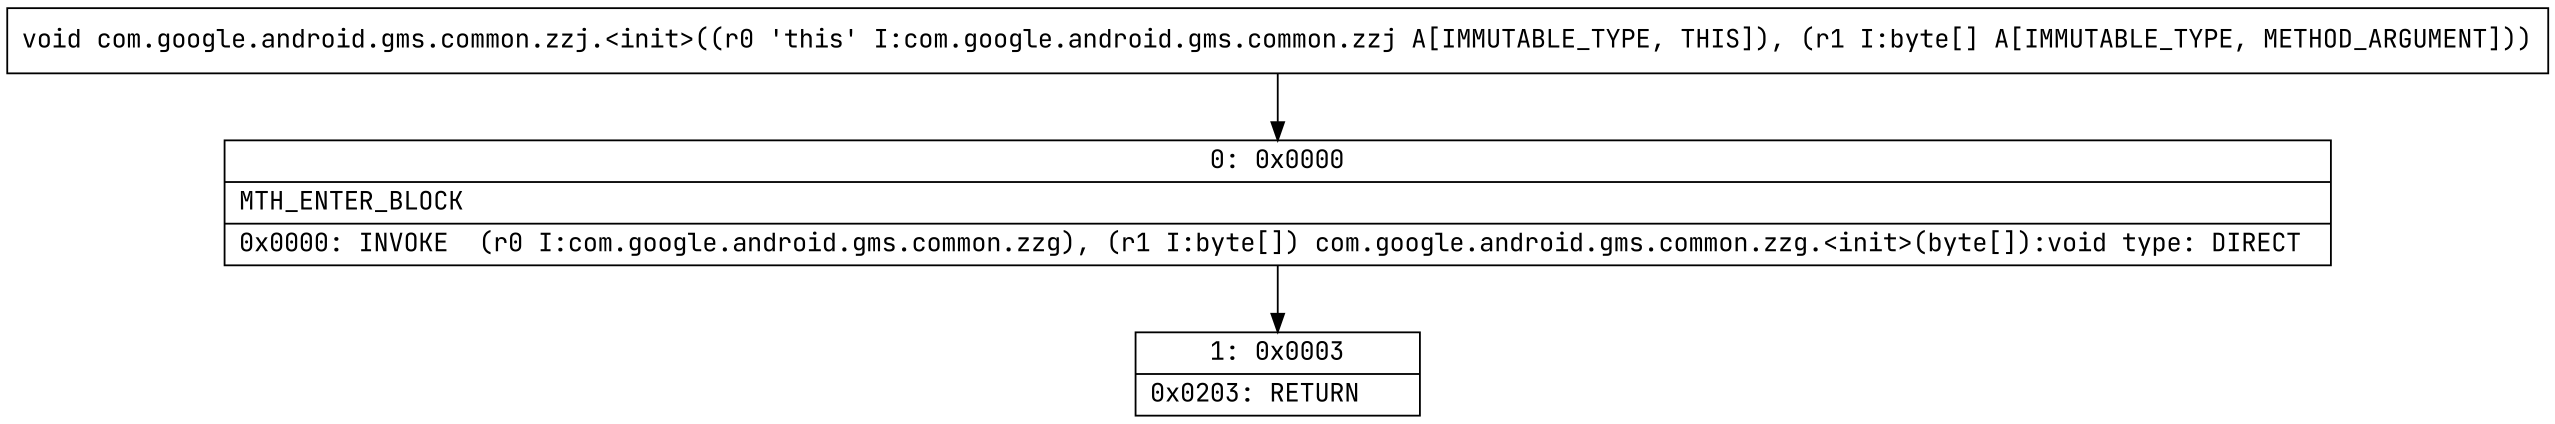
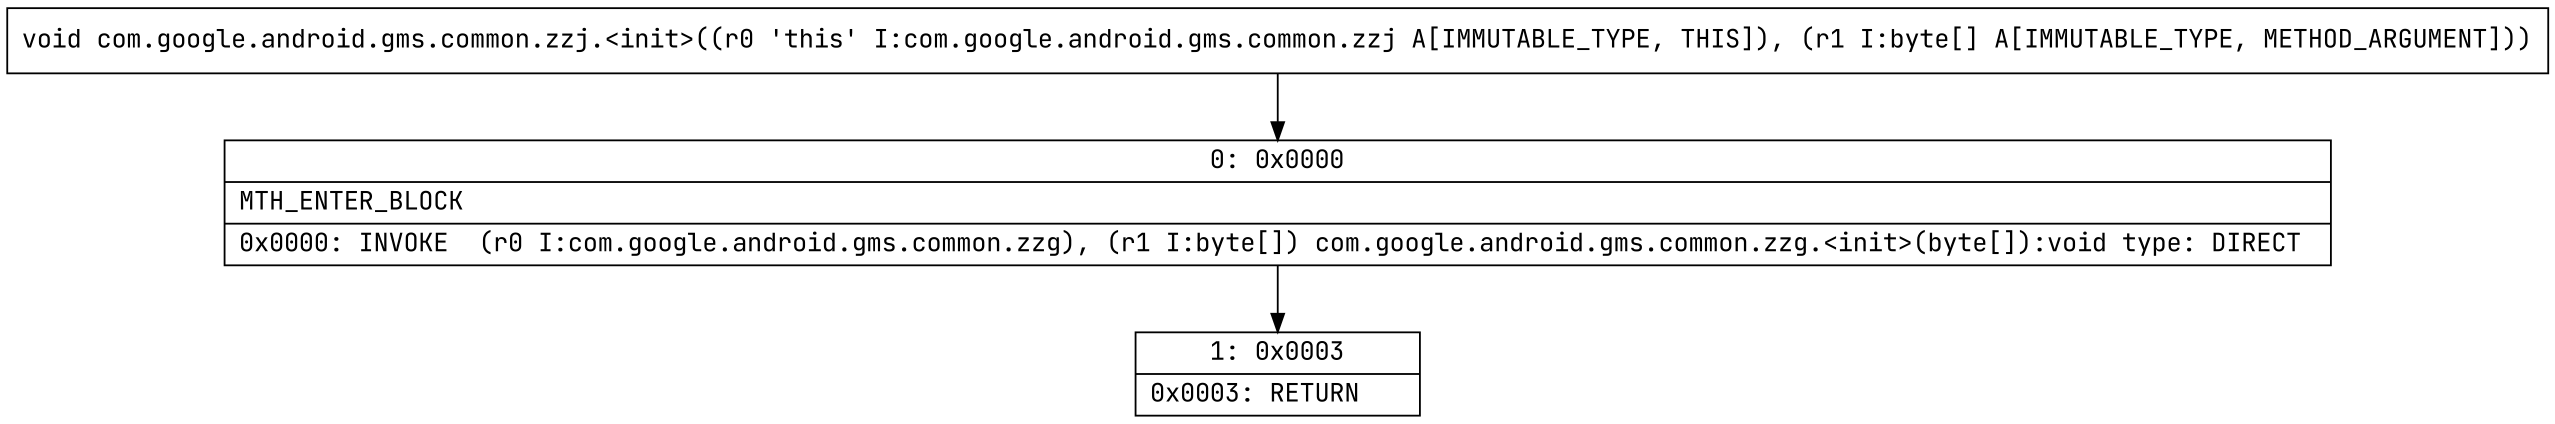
node "1: 0x0003": text "0x0203: RETURN" -> "0x0003: RETURN"
